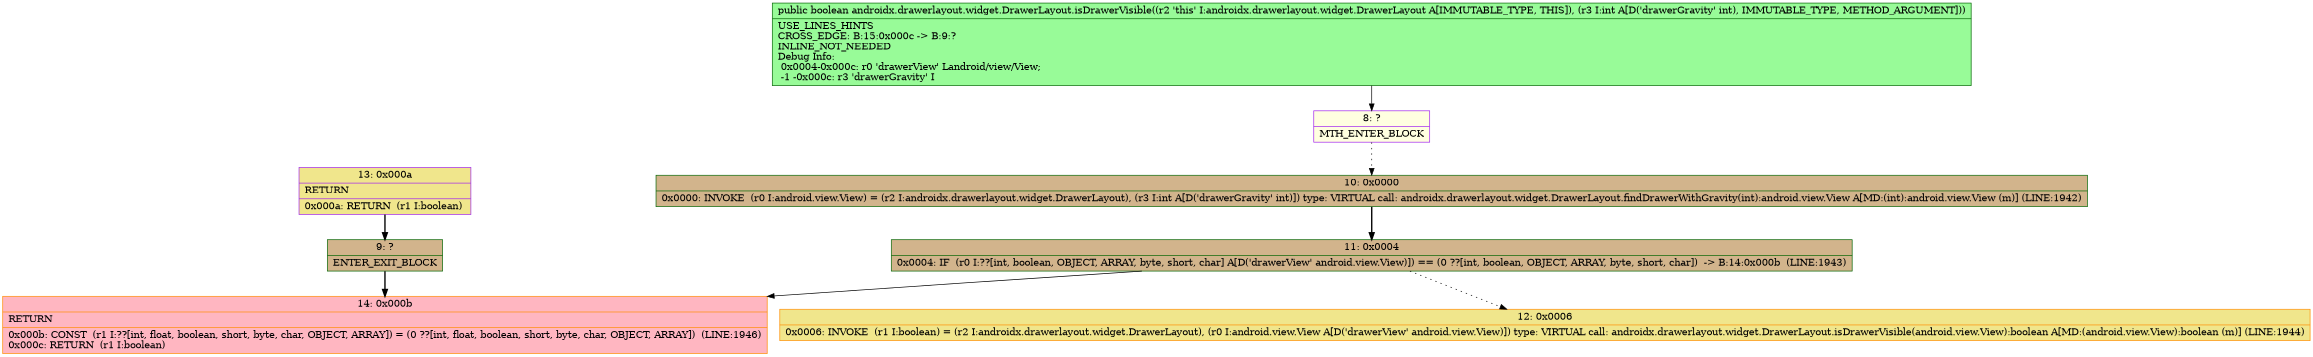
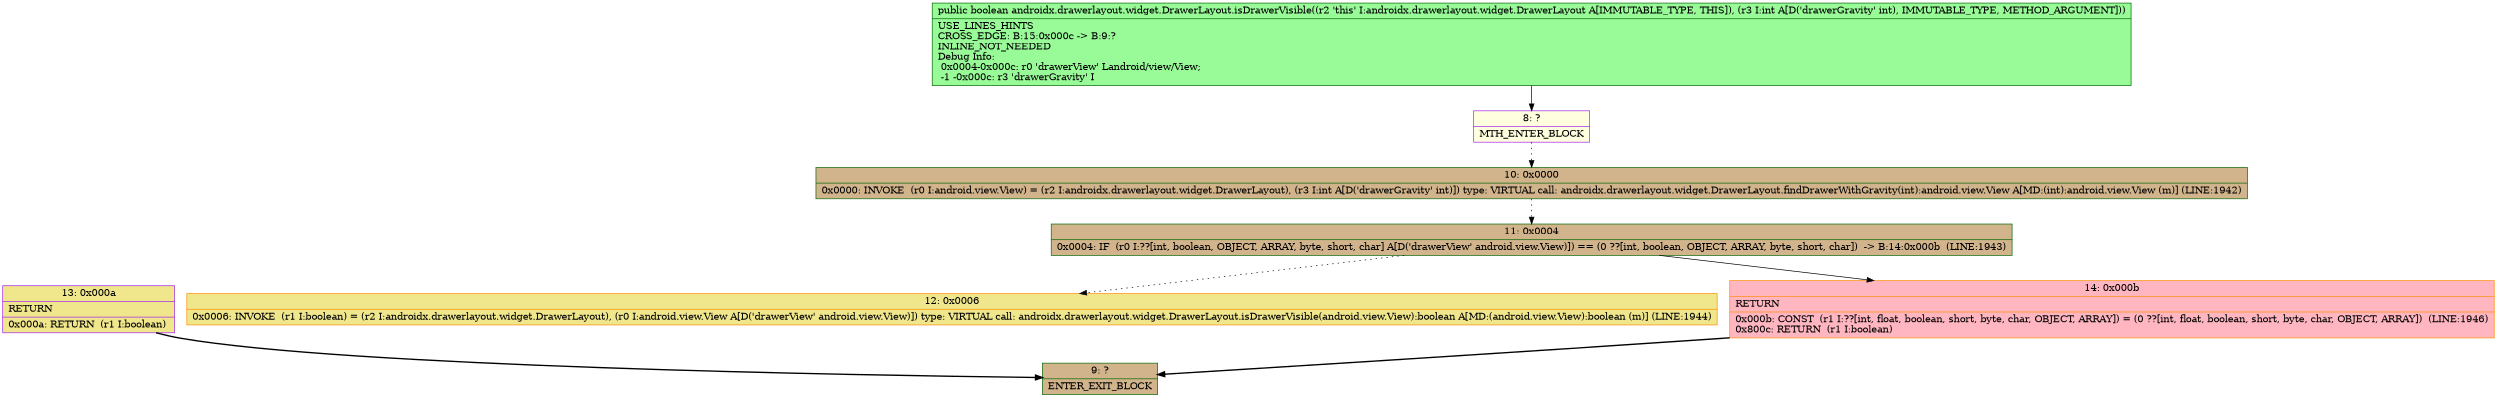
edge "10: 0x0000" -> "11: 0x0004": style bold -> dotted
edge "9: ?" -> "14: 0x000b": reversed
node "14: 0x000b": text "0x000c: RETURN  (r1 I:boolean)" -> "0x800c: RETURN  (r1 I:boolean)"
